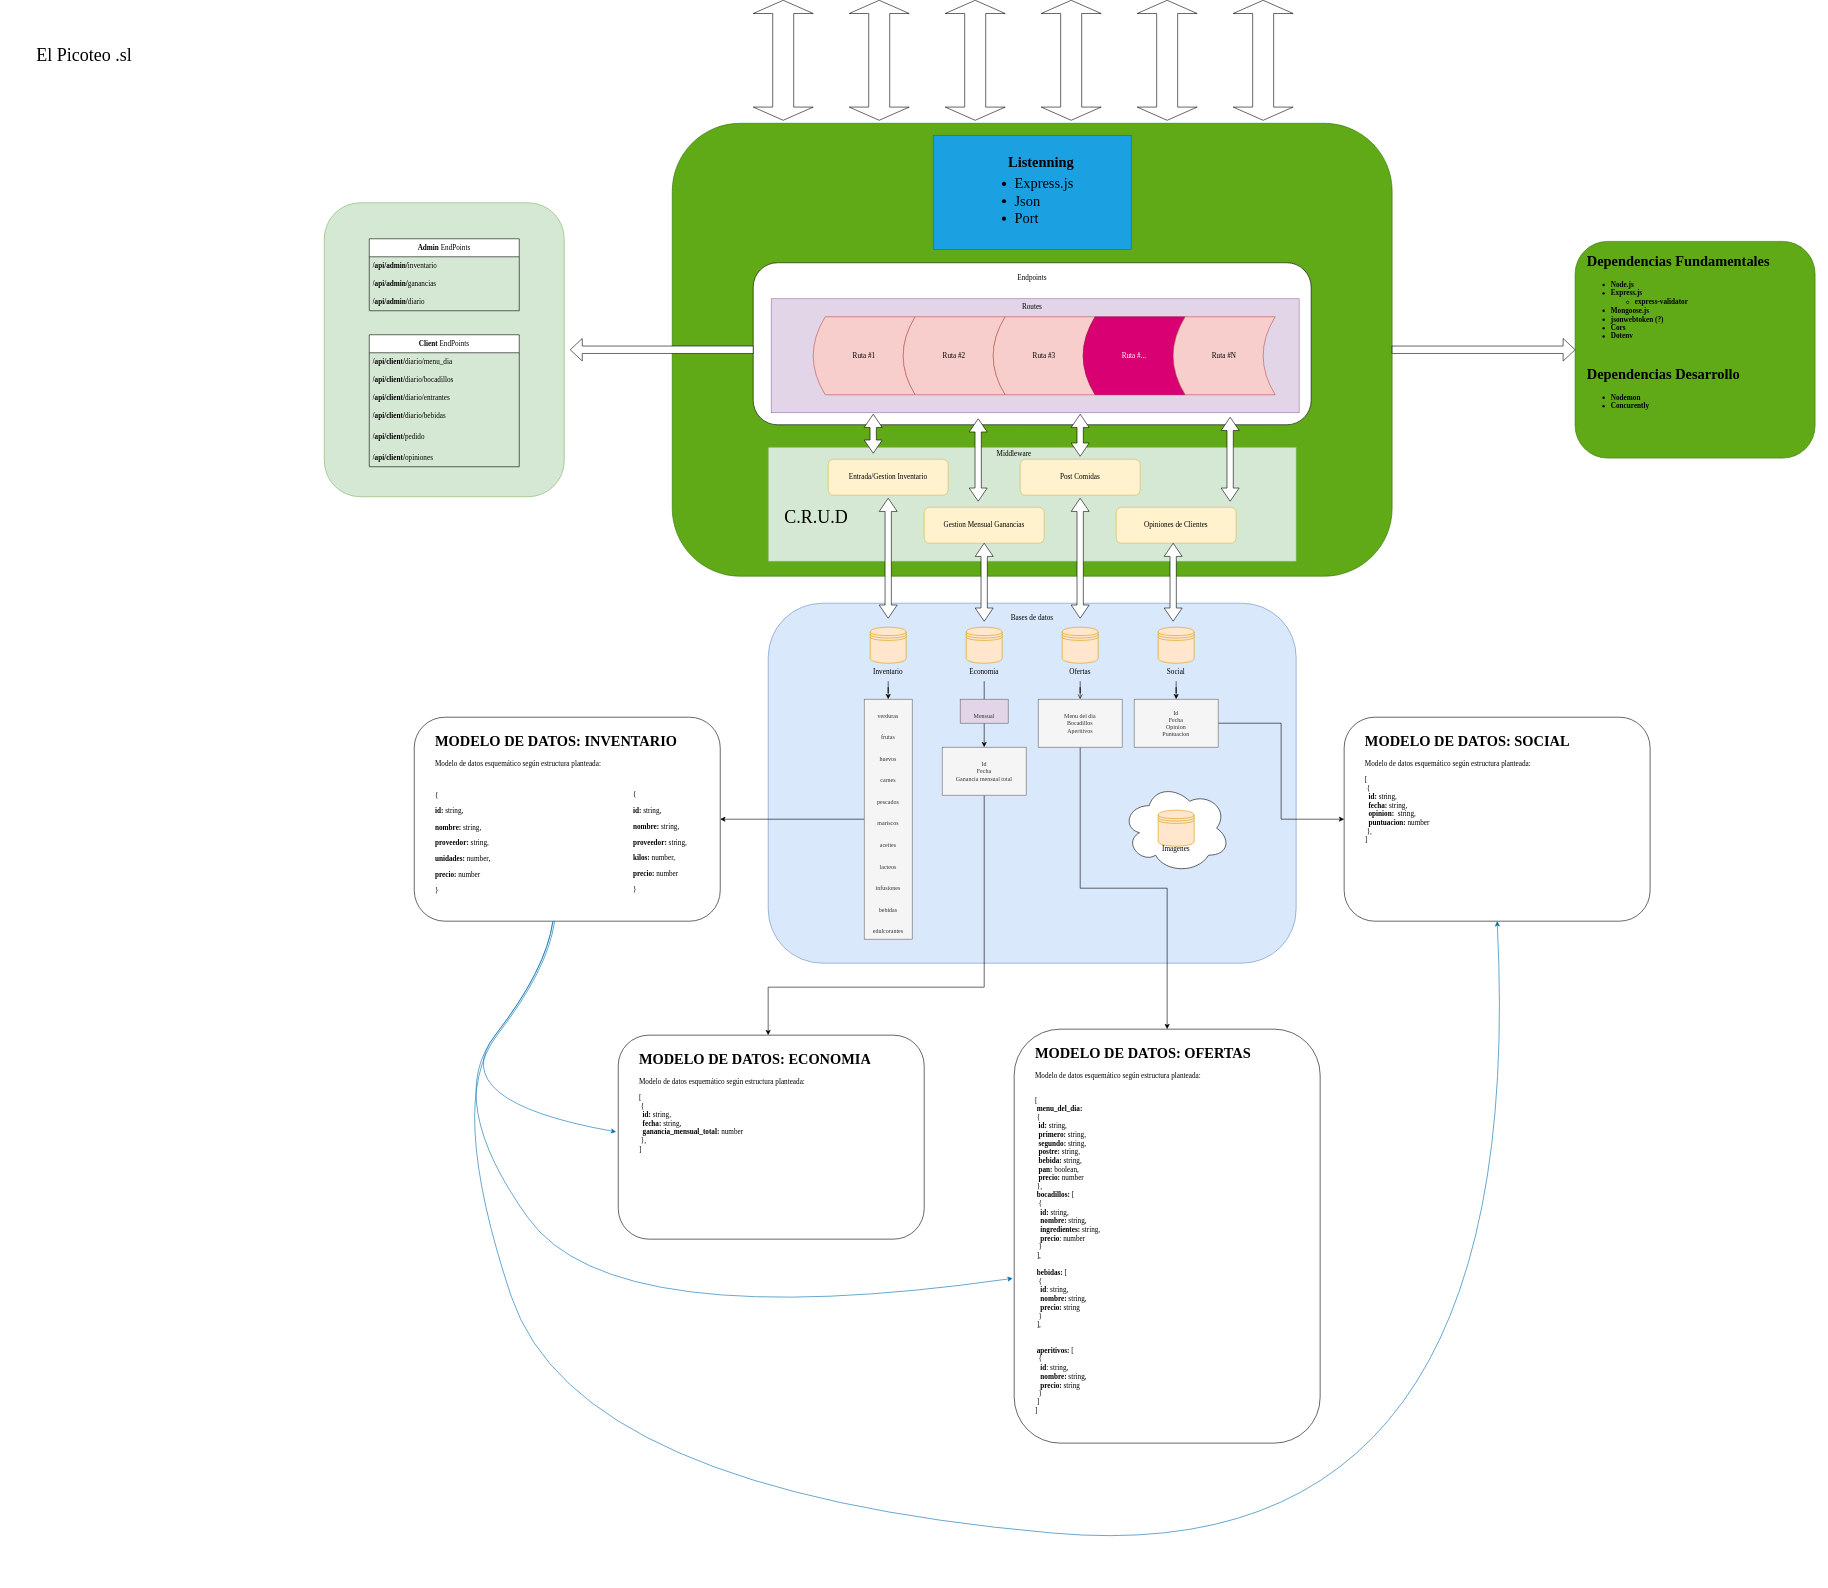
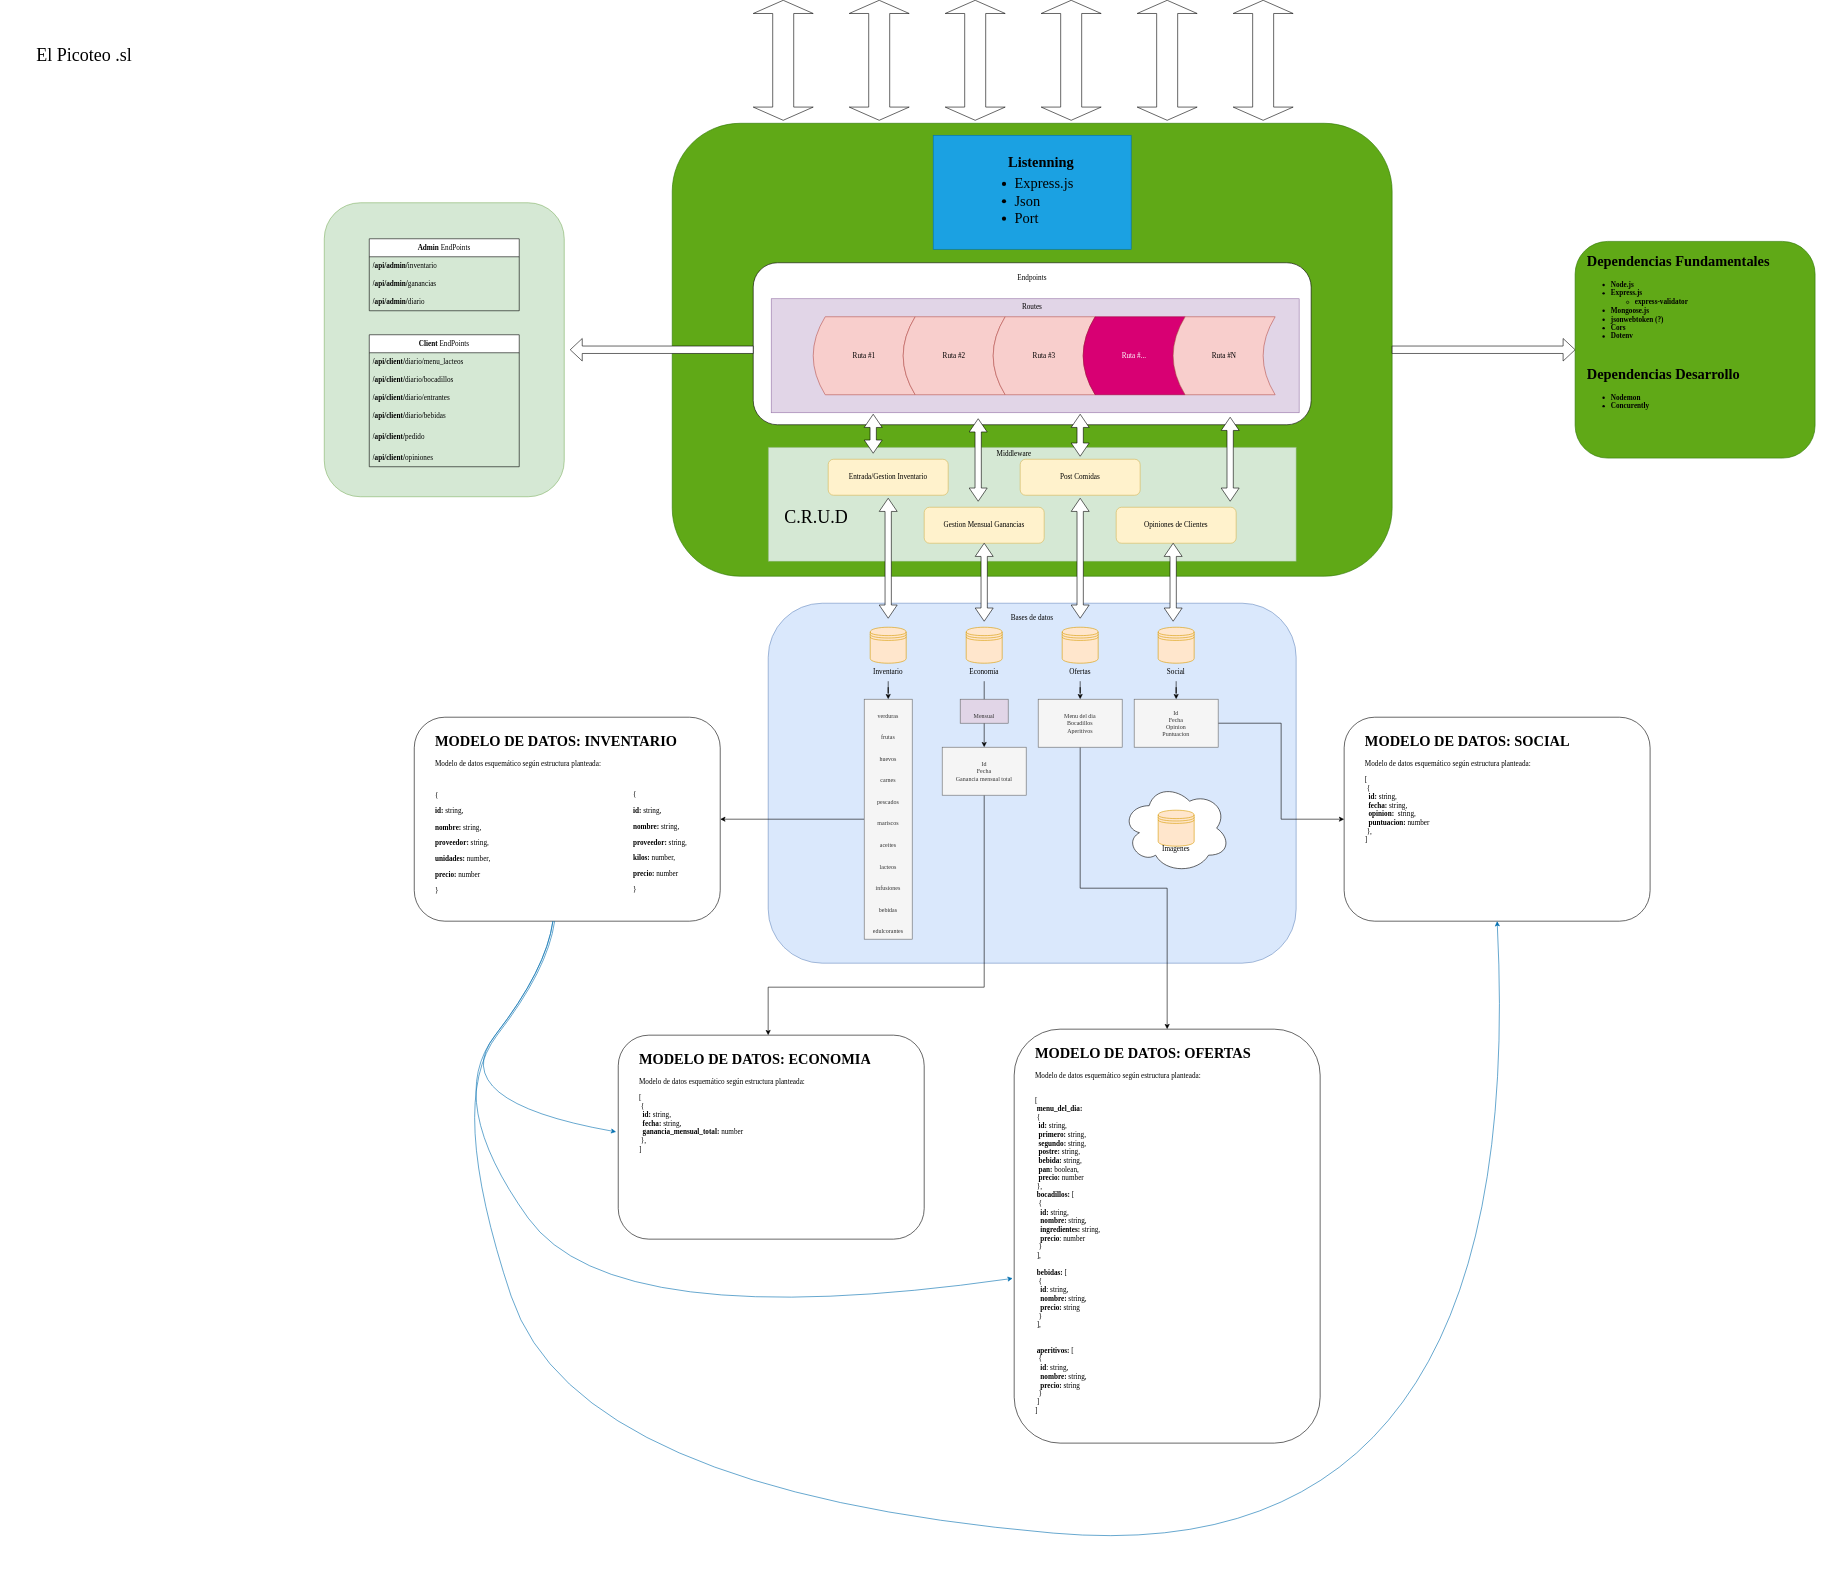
node "/api/client/diario/menu_dia": label "/api/client/diario/menu_dia" -> "/api/client/diario/menu_lacteos"
edge "Ofertas" -> "Menu del dia Bocadillos Aperitivos": arrowhead open -> classic
